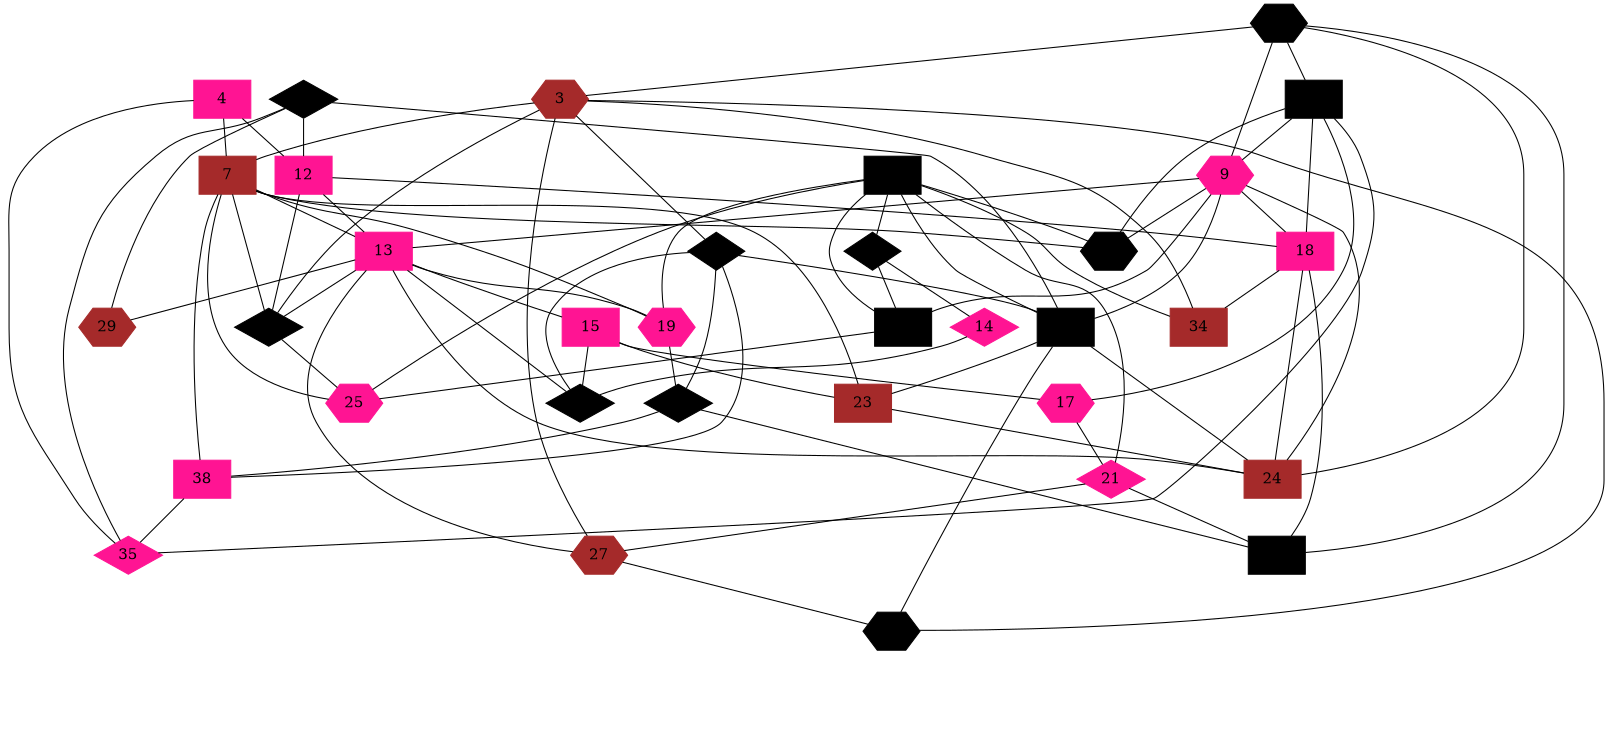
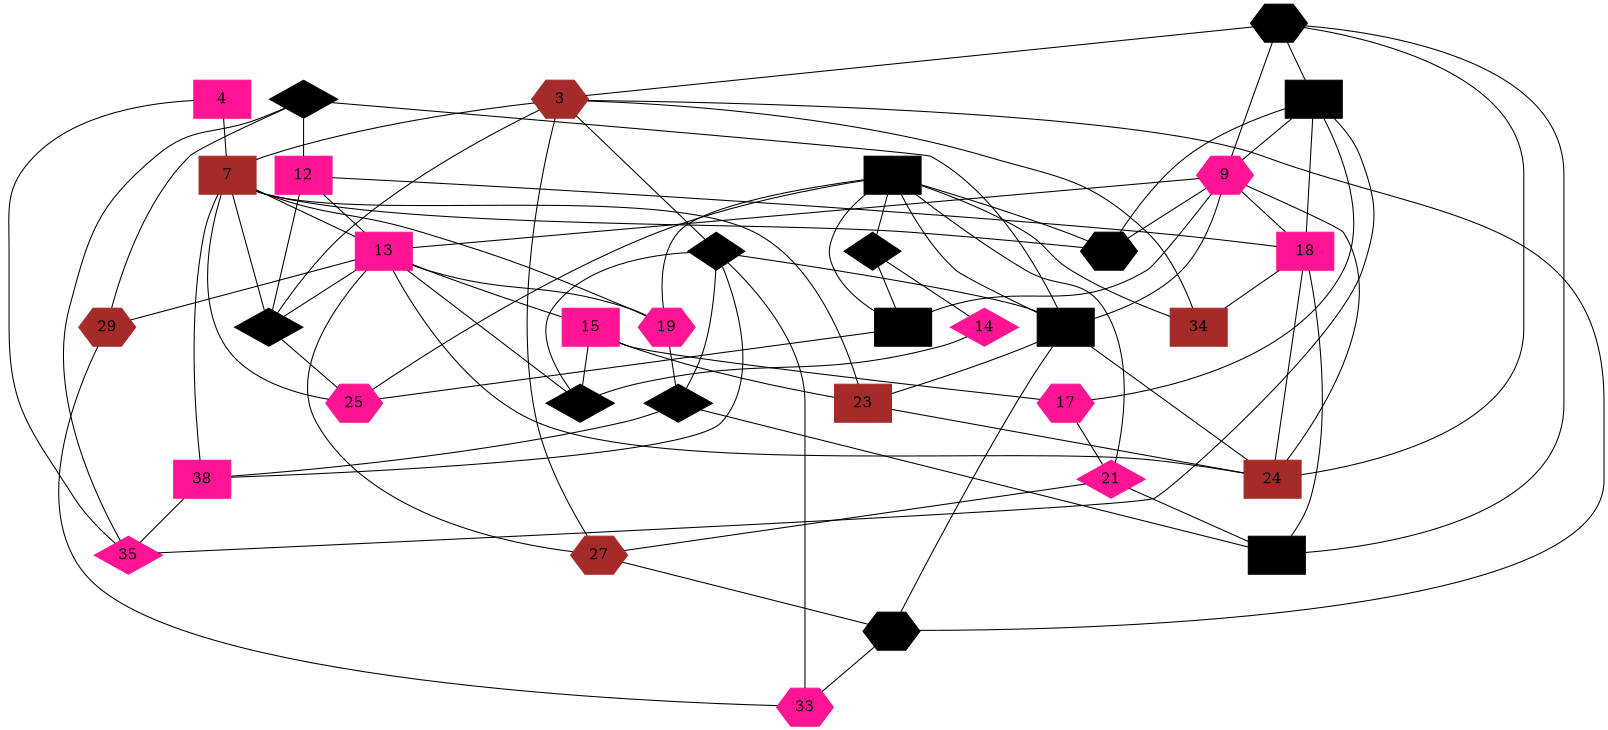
edge "4" -- "12": removed
node "33": added
